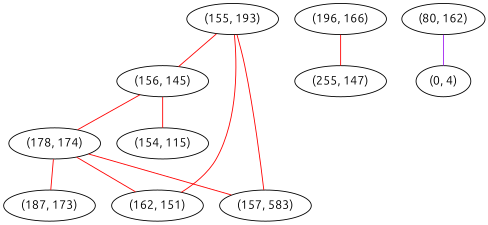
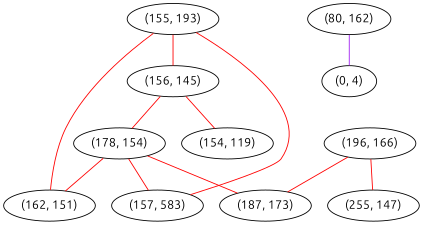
node "(178, 174)": label "(178, 174)" -> "(178, 154)"
node "(154, 115)": label "(154, 115)" -> "(154, 119)"
edge "(196, 166)" -- "(187, 173)": added
